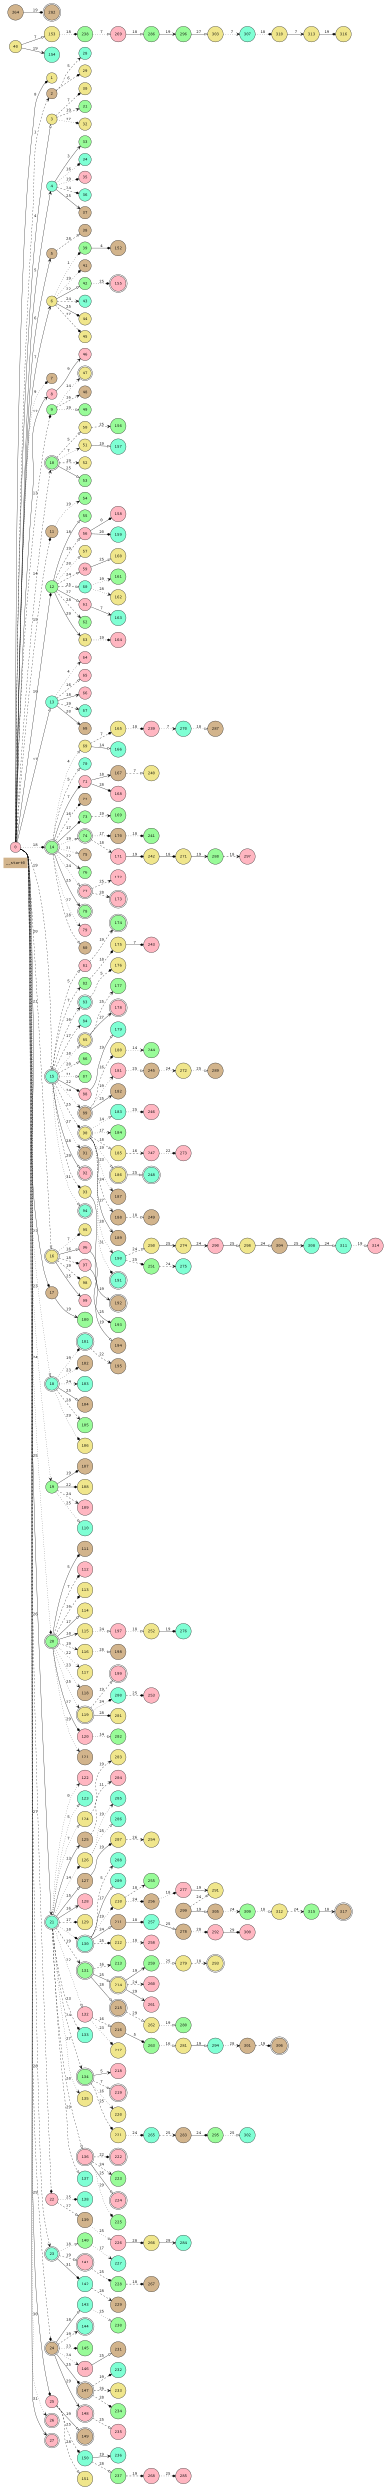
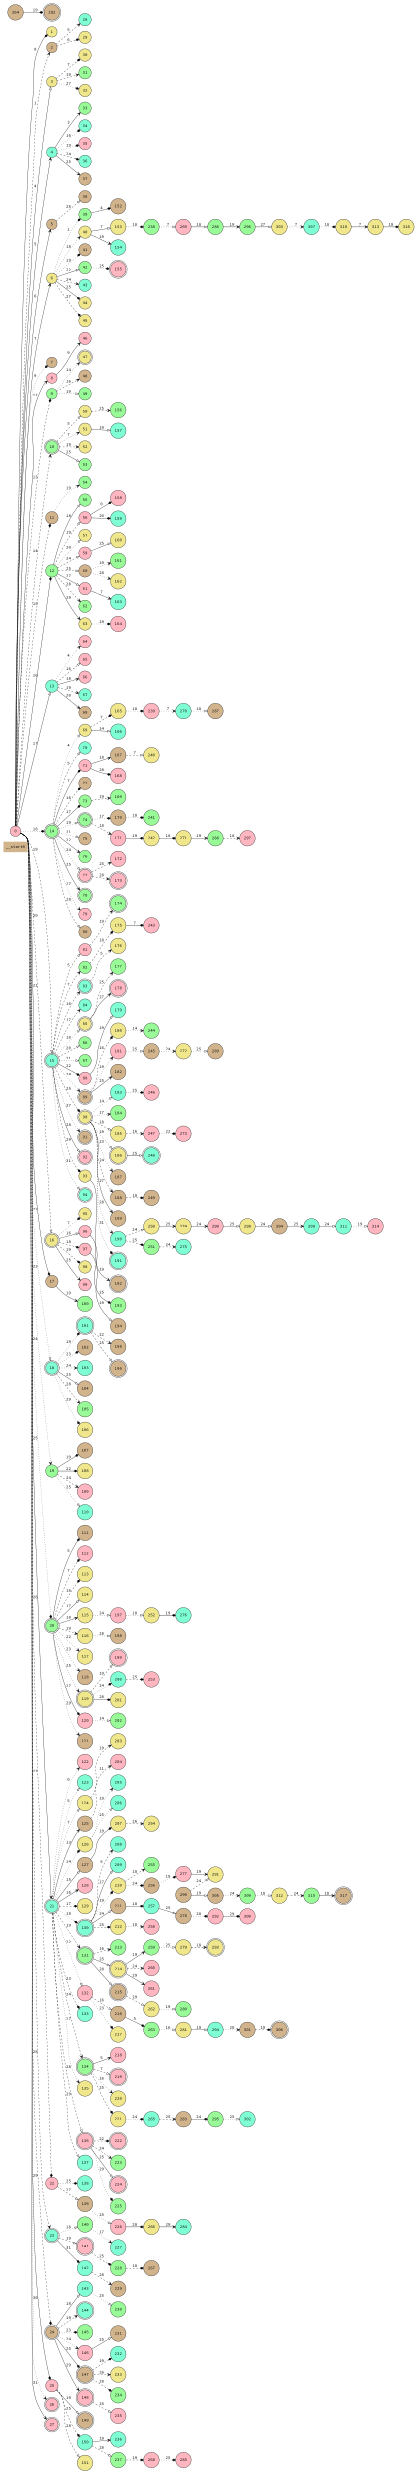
edge "6" -> "40": added, label "18"
node "60": fillcolor aquamarine -> tan
edge "83" -> "176": arrowhead diamond -> vee
edge "188" -> "249": arrowhead onormal -> diamond
node "196": added
